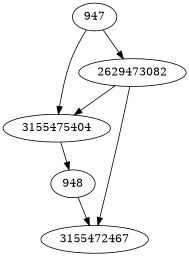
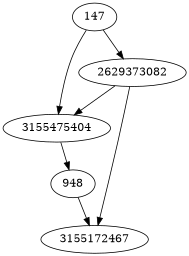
node "947": label "947" -> "147"
node "2629473082": label "2629473082" -> "2629373082"
node "3155472467": label "3155472467" -> "3155172467"
